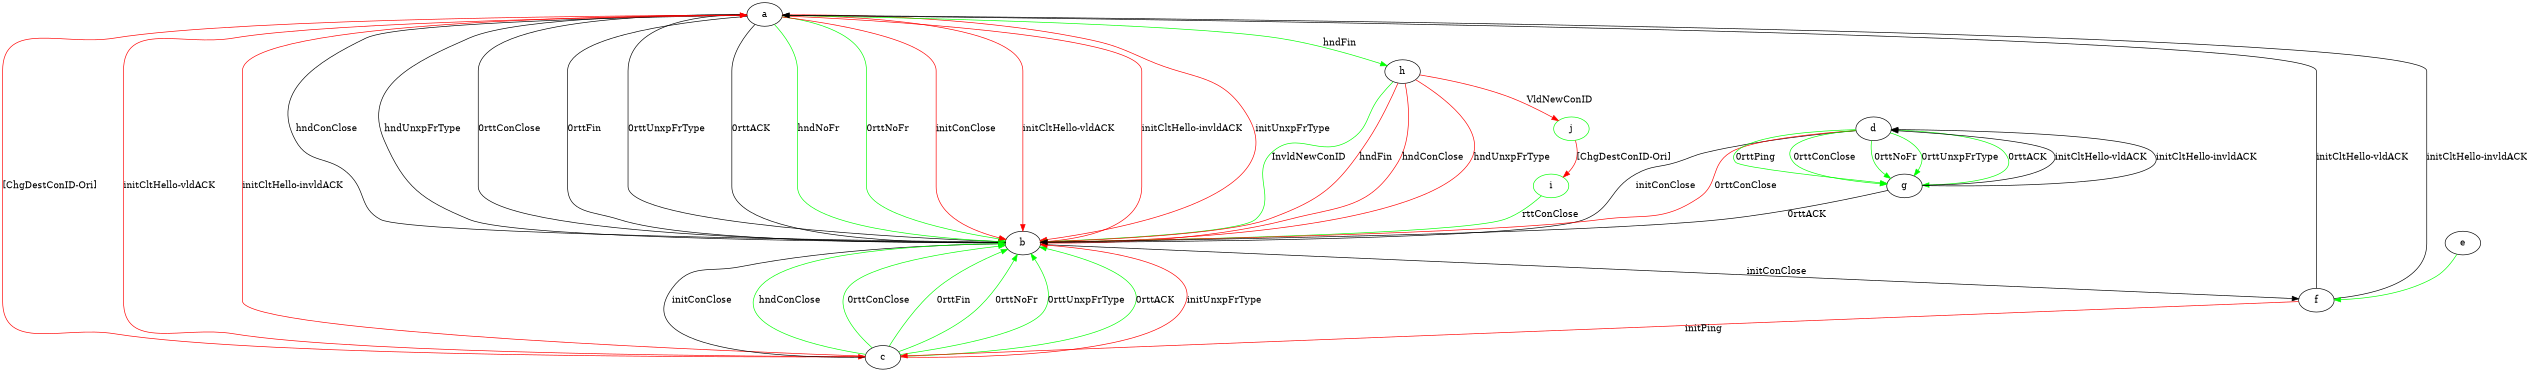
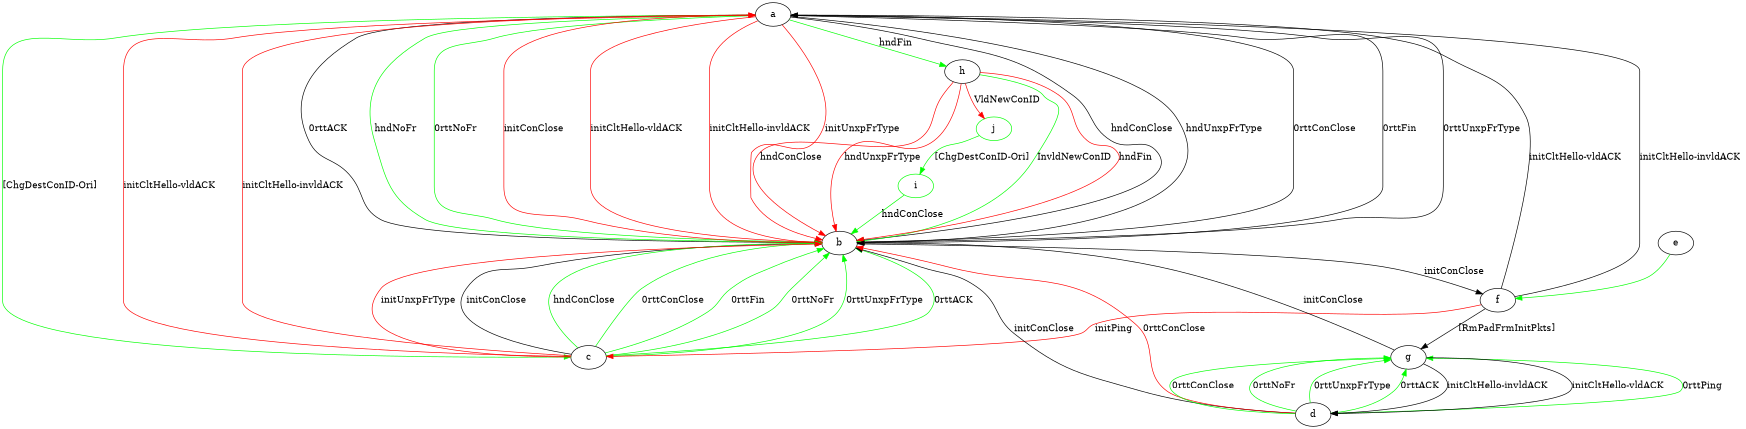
edge "j" -> "i": color red -> green
edge "i" -> "b": label "rttConClose " -> "hndConClose "
edge "g" -> "b": label "0rttACK " -> "initConClose "
edge "a" -> "c": color red -> green
edge "f" -> "g": added, label "[RmPadFrmInitPkts]"
